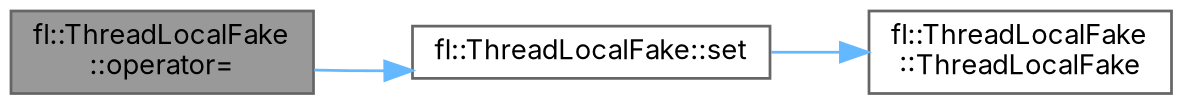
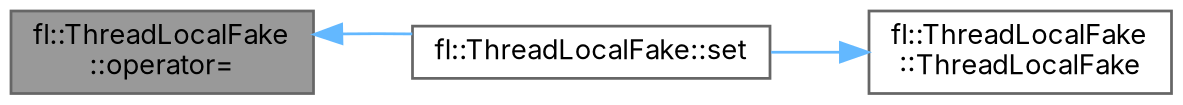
edge "fl::ThreadLocalFake ::operator=" -> "fl::ThreadLocalFake::set": reversed
